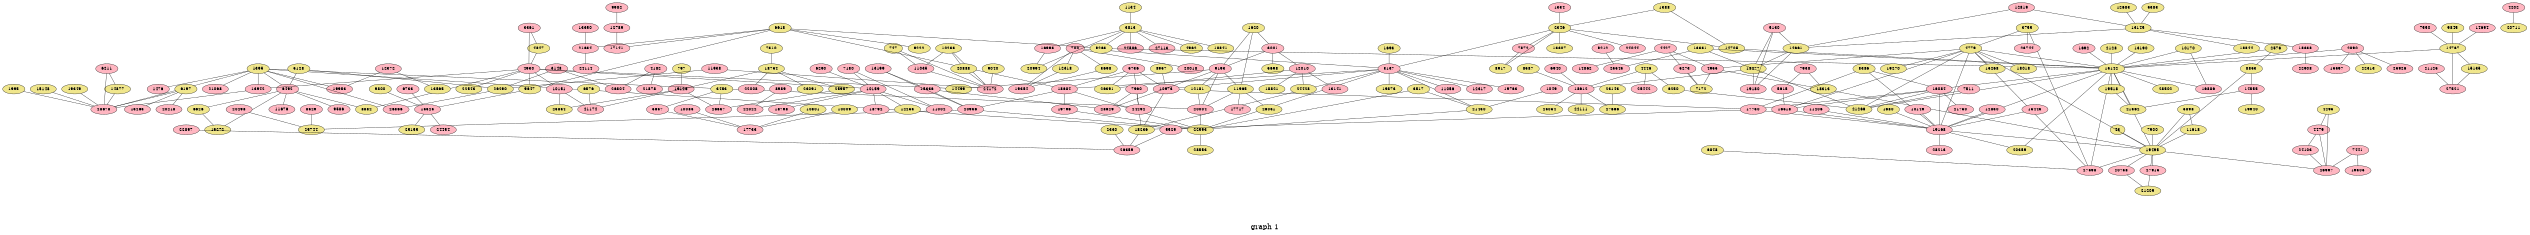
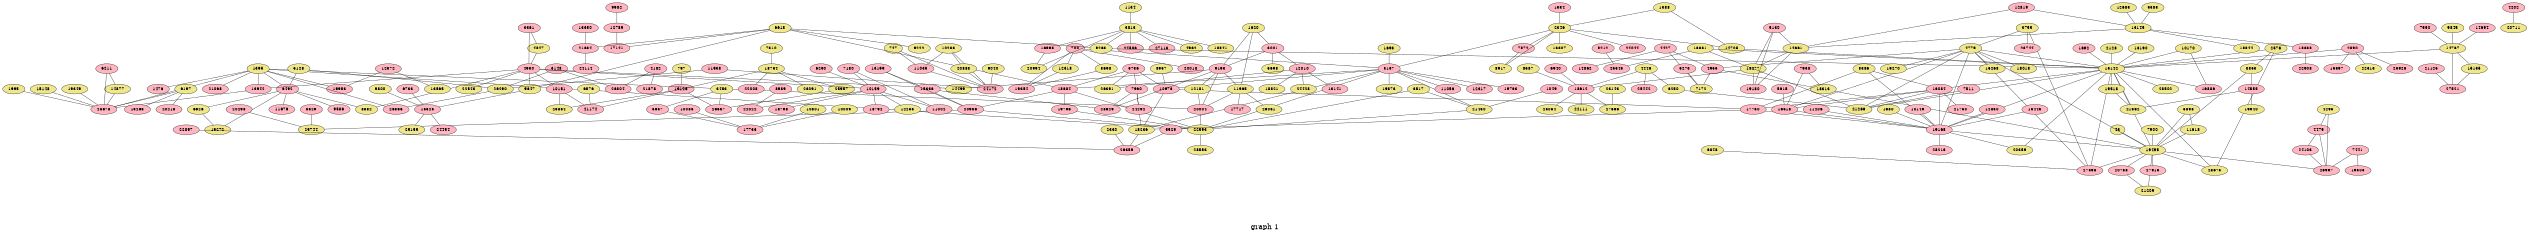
edge "7938" -- "5615": now "7938" -- "16518"
node "28675": added
